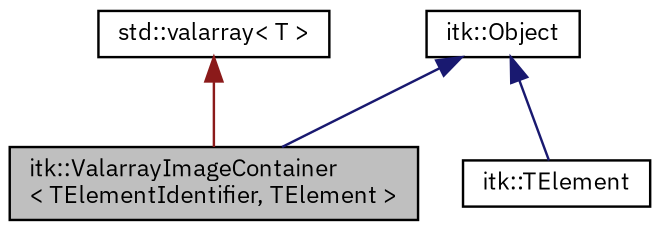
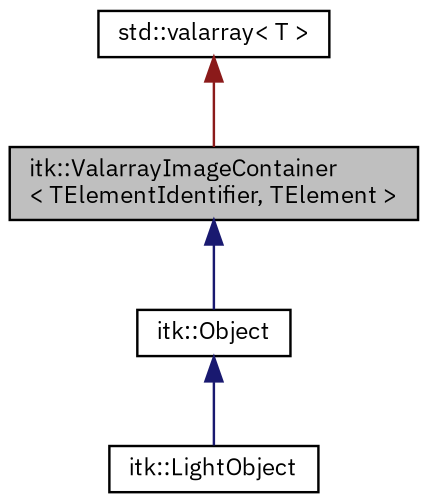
edge "itk::ValarrayImageContainer < TElementIdentifier, TElement >" -> "itk::Object": reversed
node "itk::TElement": label "itk::TElement" -> "itk::LightObject"
